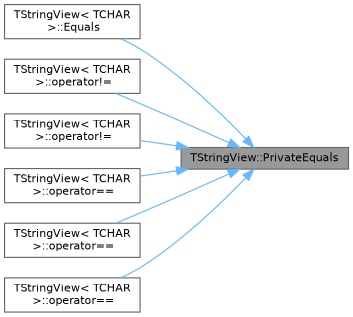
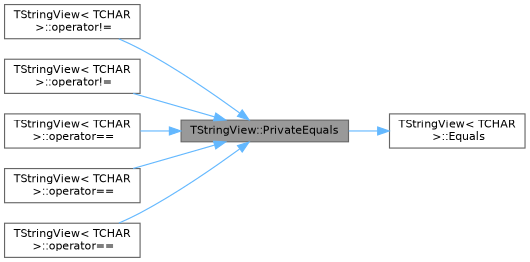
edge "TStringView< TCHAR >::Equals" -> "TStringView::PrivateEquals": reversed
